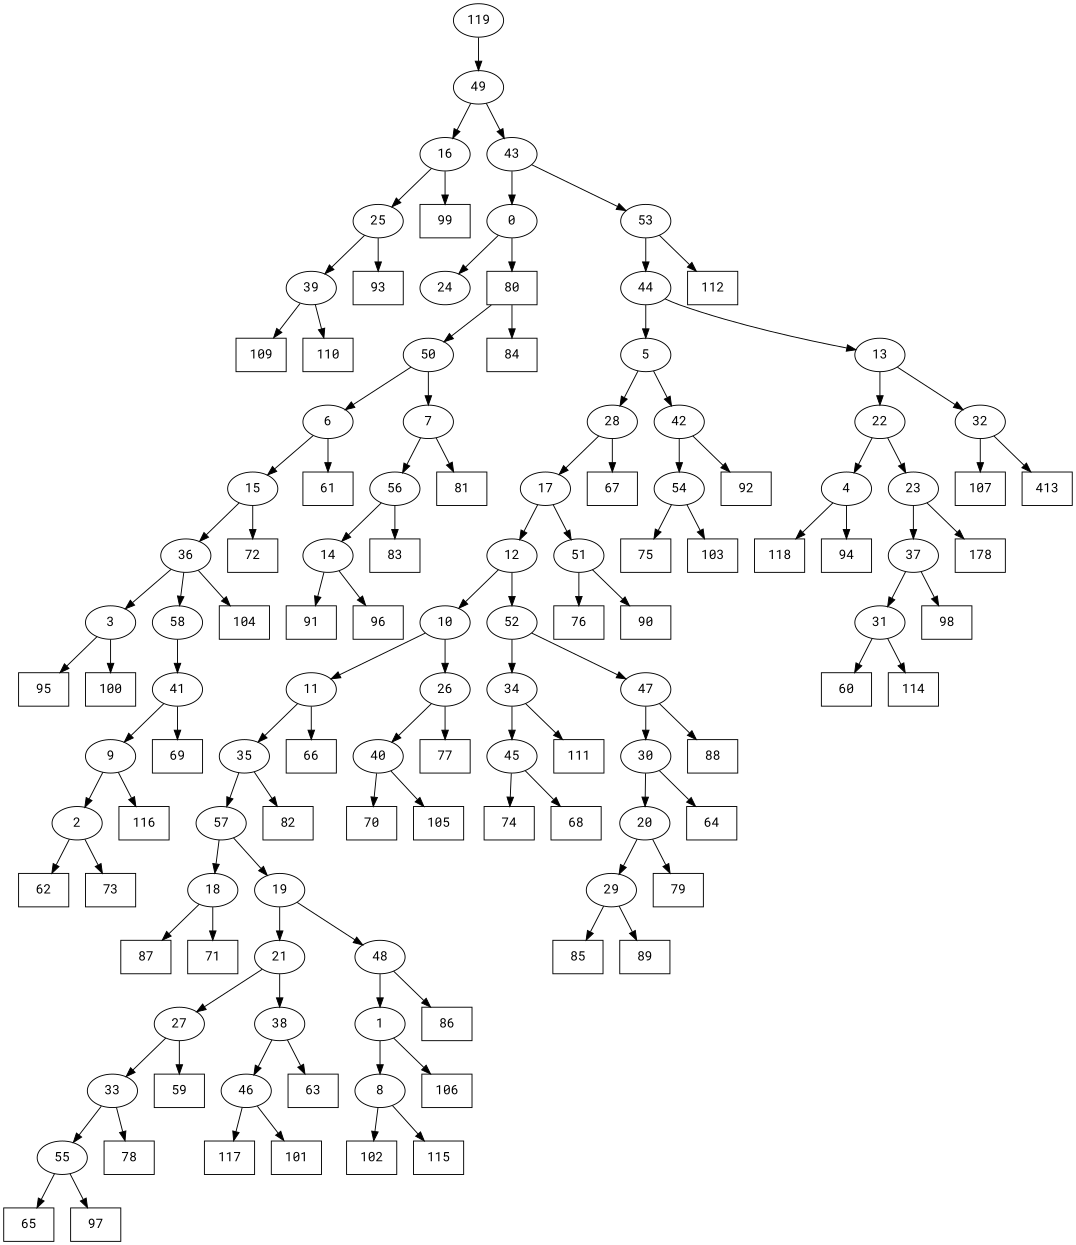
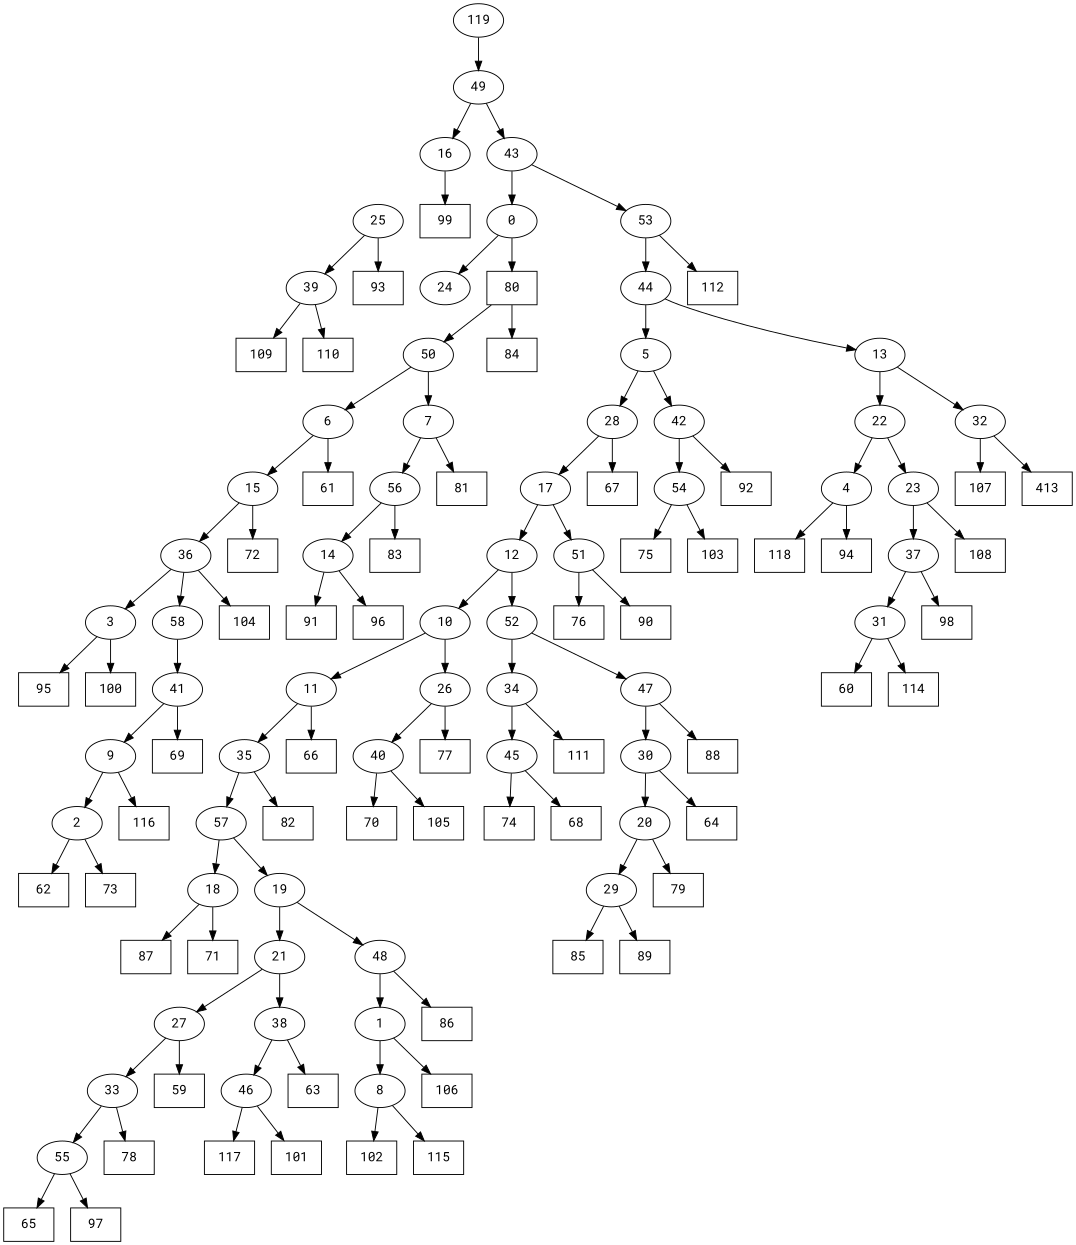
edge "16" -> "25": removed
node "178": label "178" -> "108"
